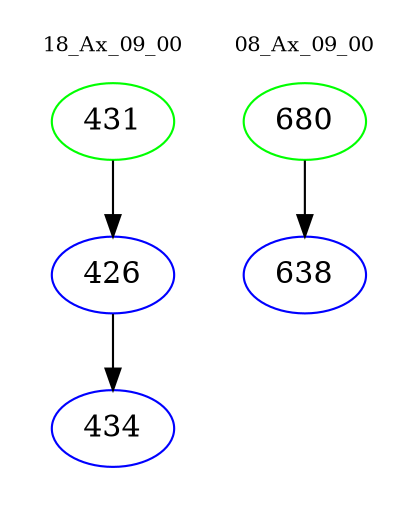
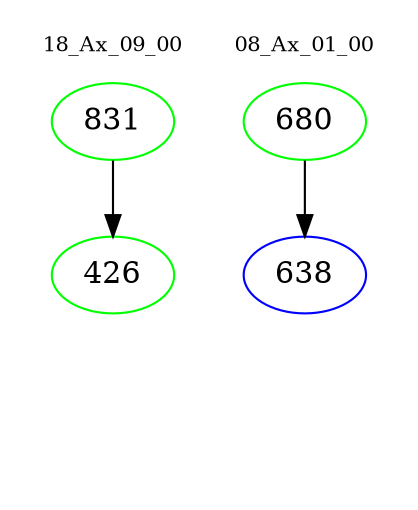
cluster "08_Ax_09_00": label "08_Ax_09_00" -> "08_Ax_01_00"
node "431": label "431" -> "831"
node "426": color blue -> green
node "434": removed
